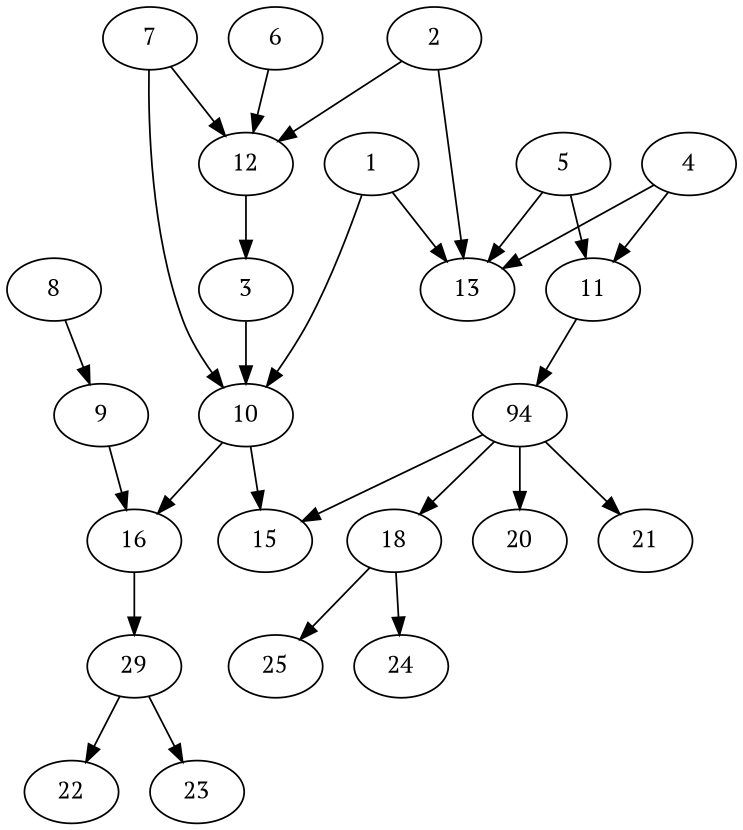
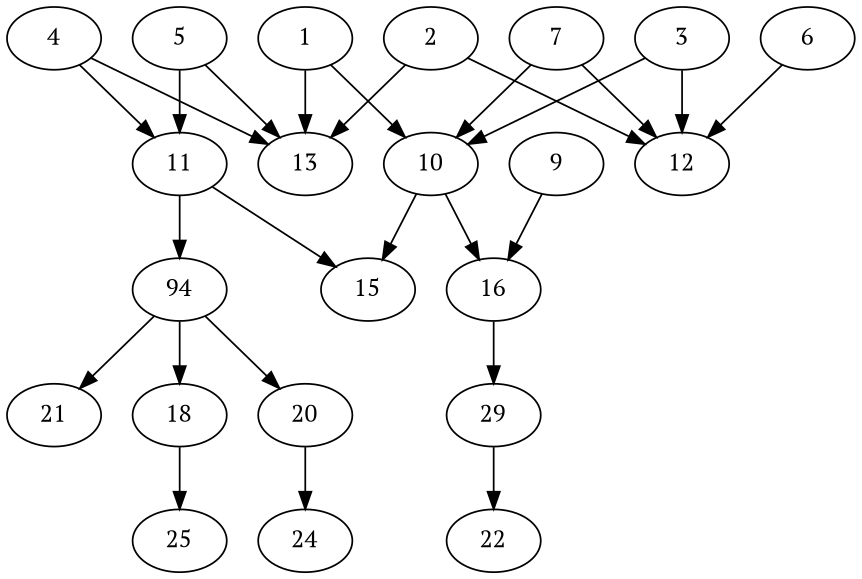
edge "12" -> "3": reversed
node "8": removed
edge "94" -> "15": now "11" -> "15"
edge "18" -> "24": now "20" -> "24"
node "23": removed
